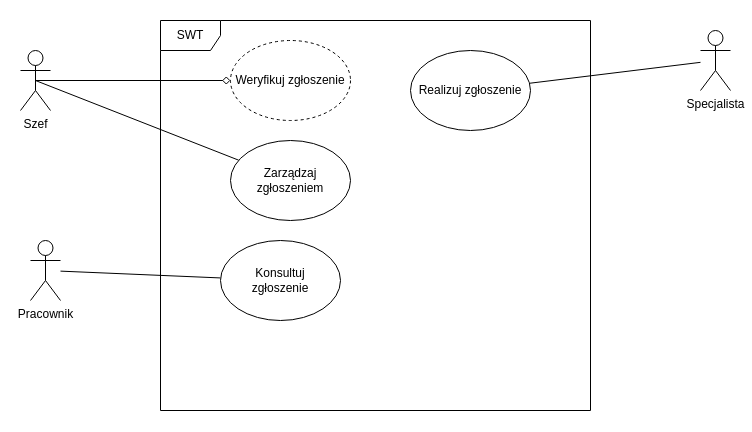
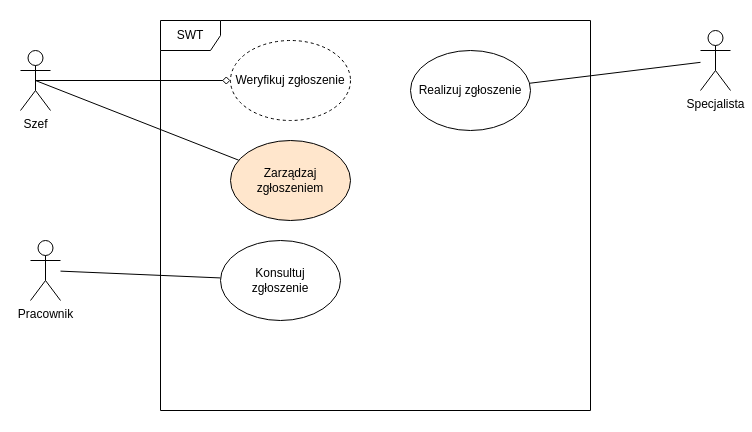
node "Zarządzaj zgłoszeniem": fillcolor #ffffff -> #ffe6cc
